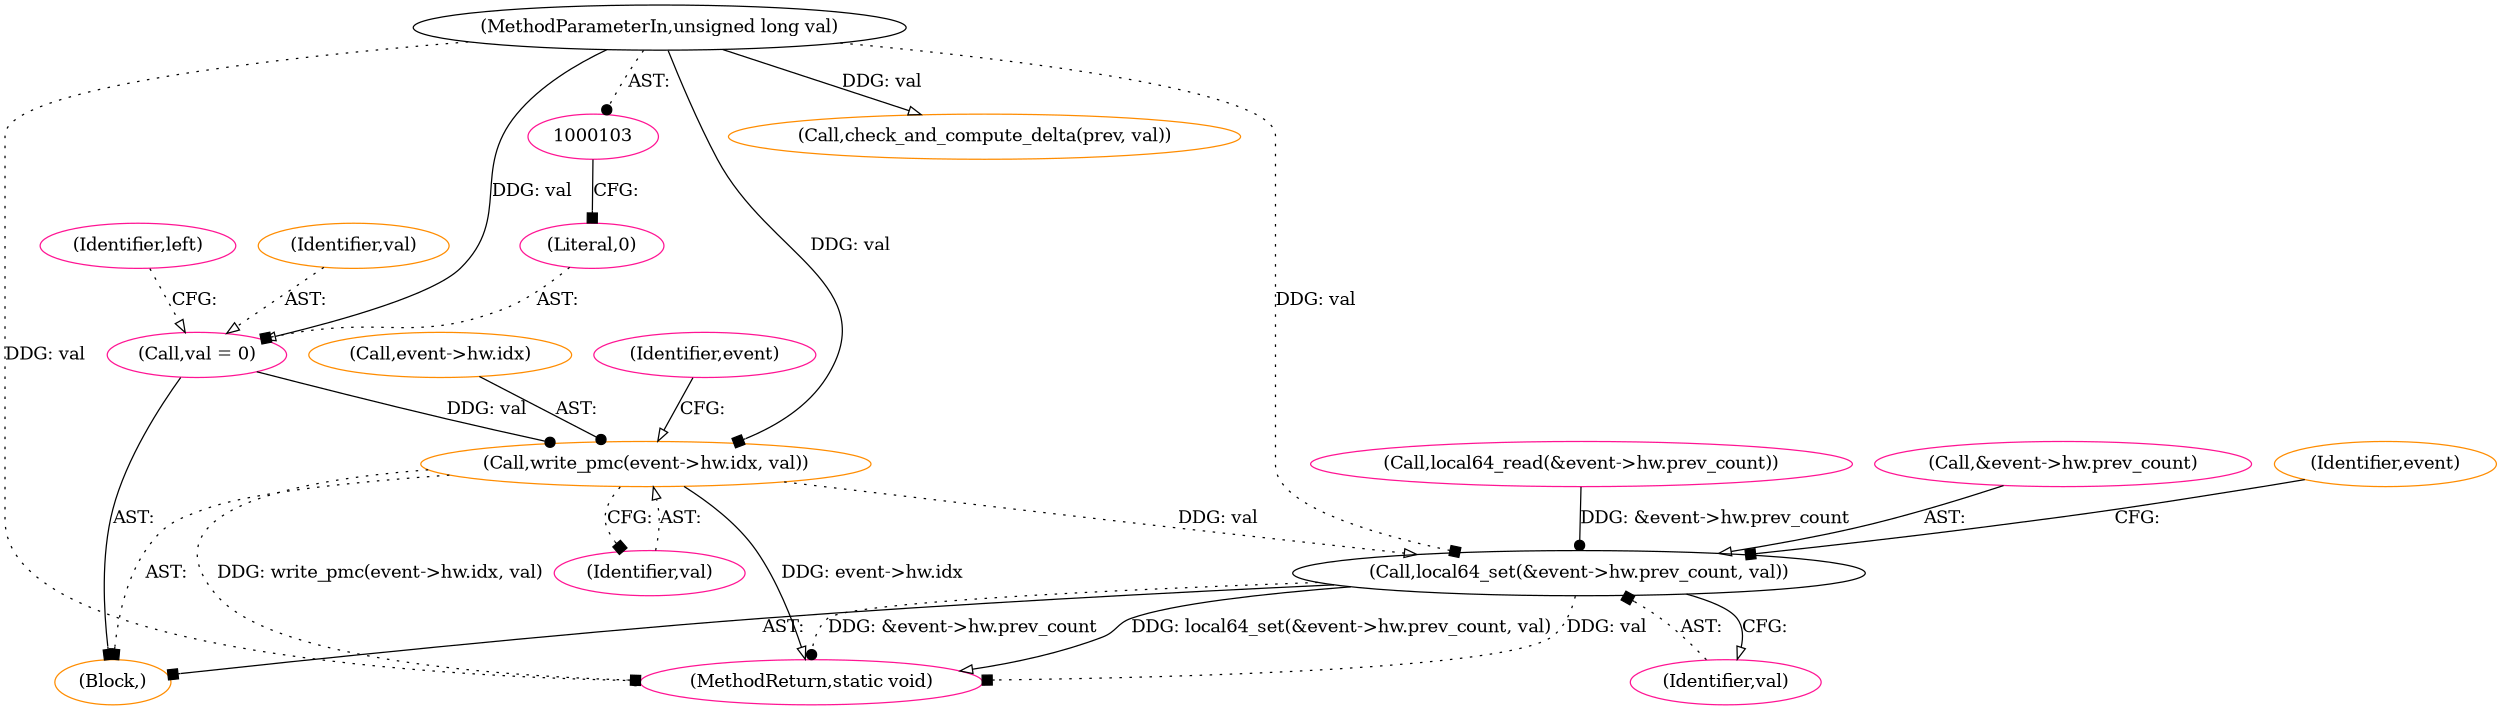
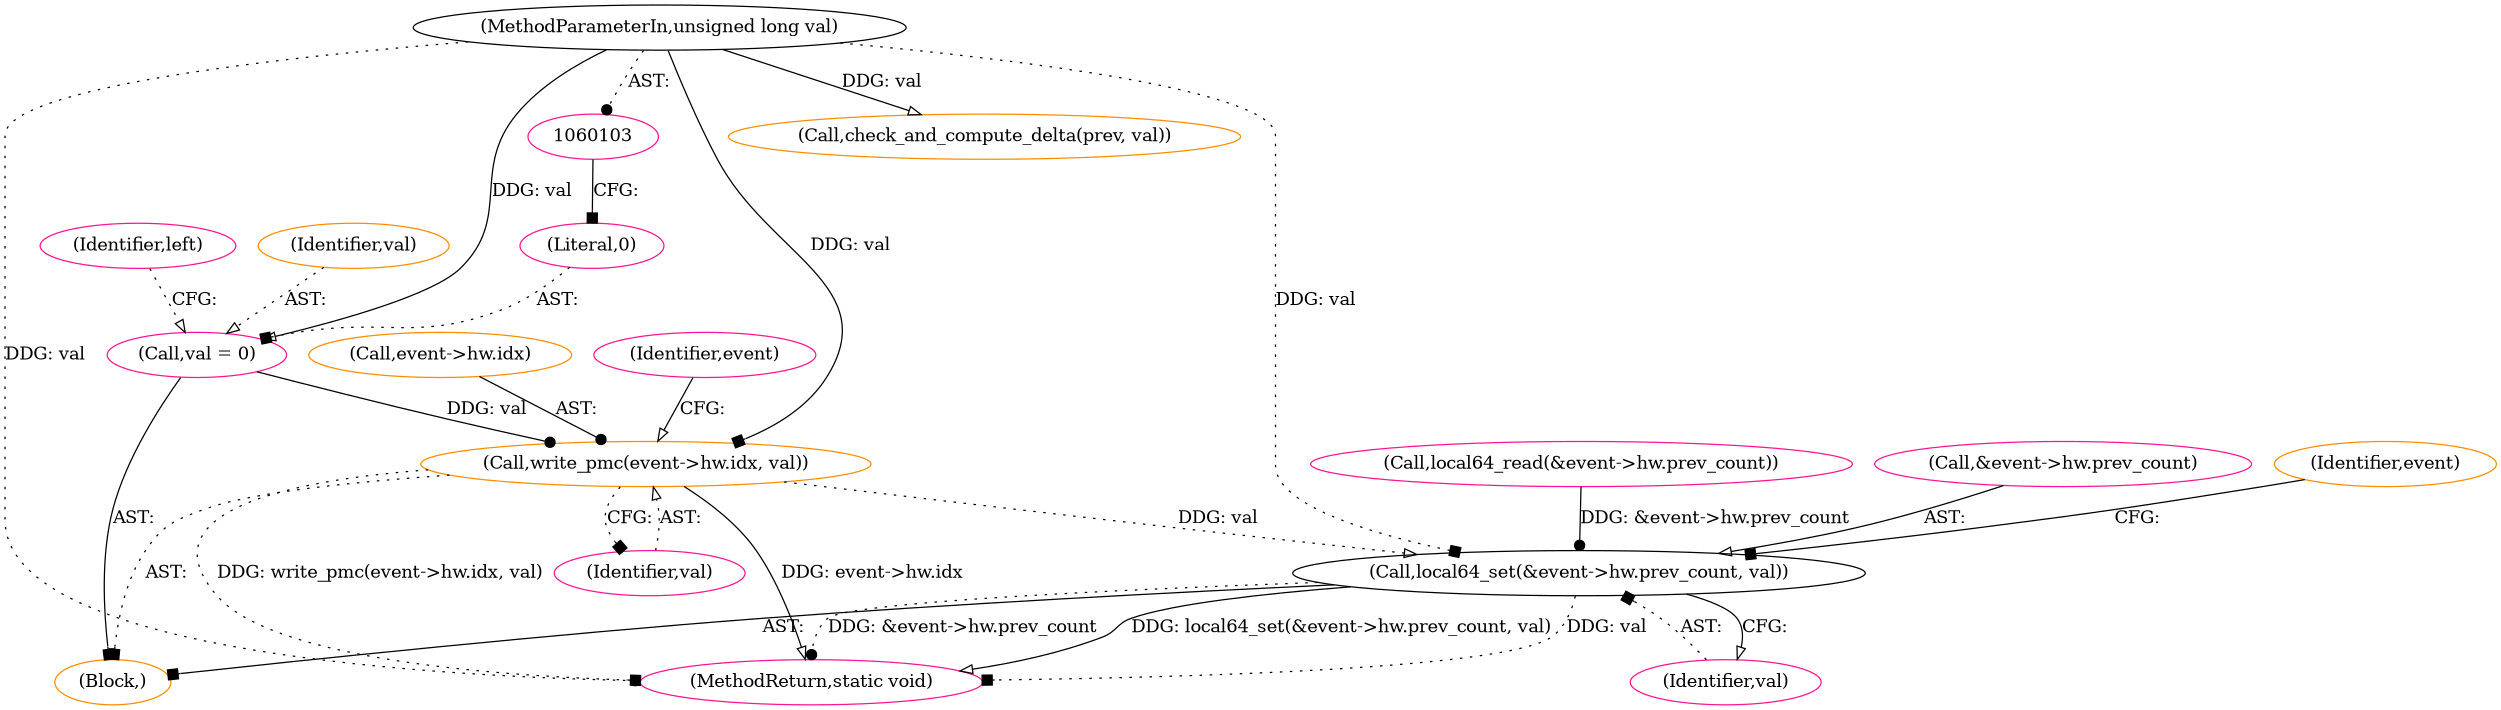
node "1000103": label "1000103" -> "1060103"
